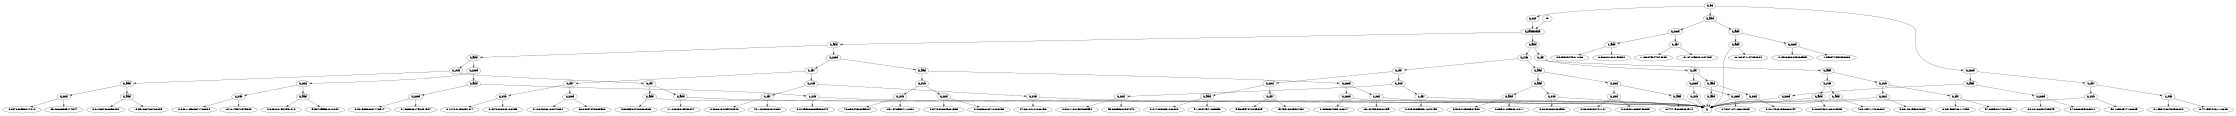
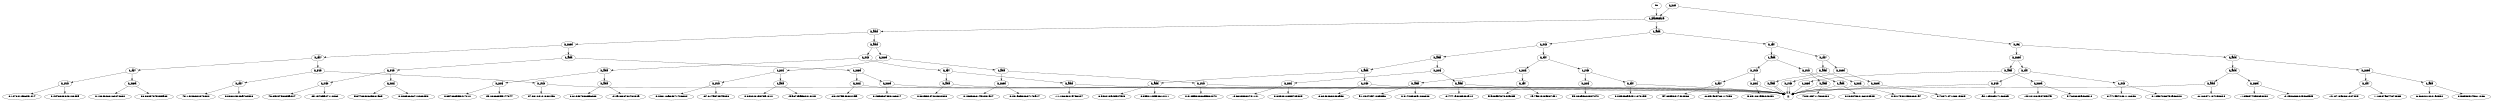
edge "n_eq" -> "n_not": reversed
node "0.30211801967335994": removed
